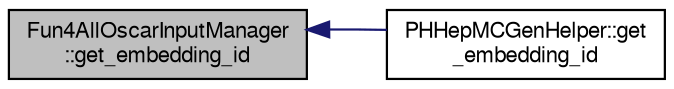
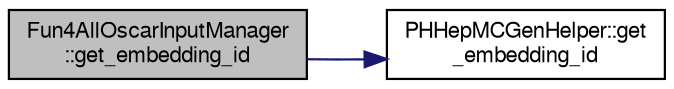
edge "PHHepMCGenHelper::get _embedding_id" -> "Fun4AllOscarInputManager ::get_embedding_id": reversed
